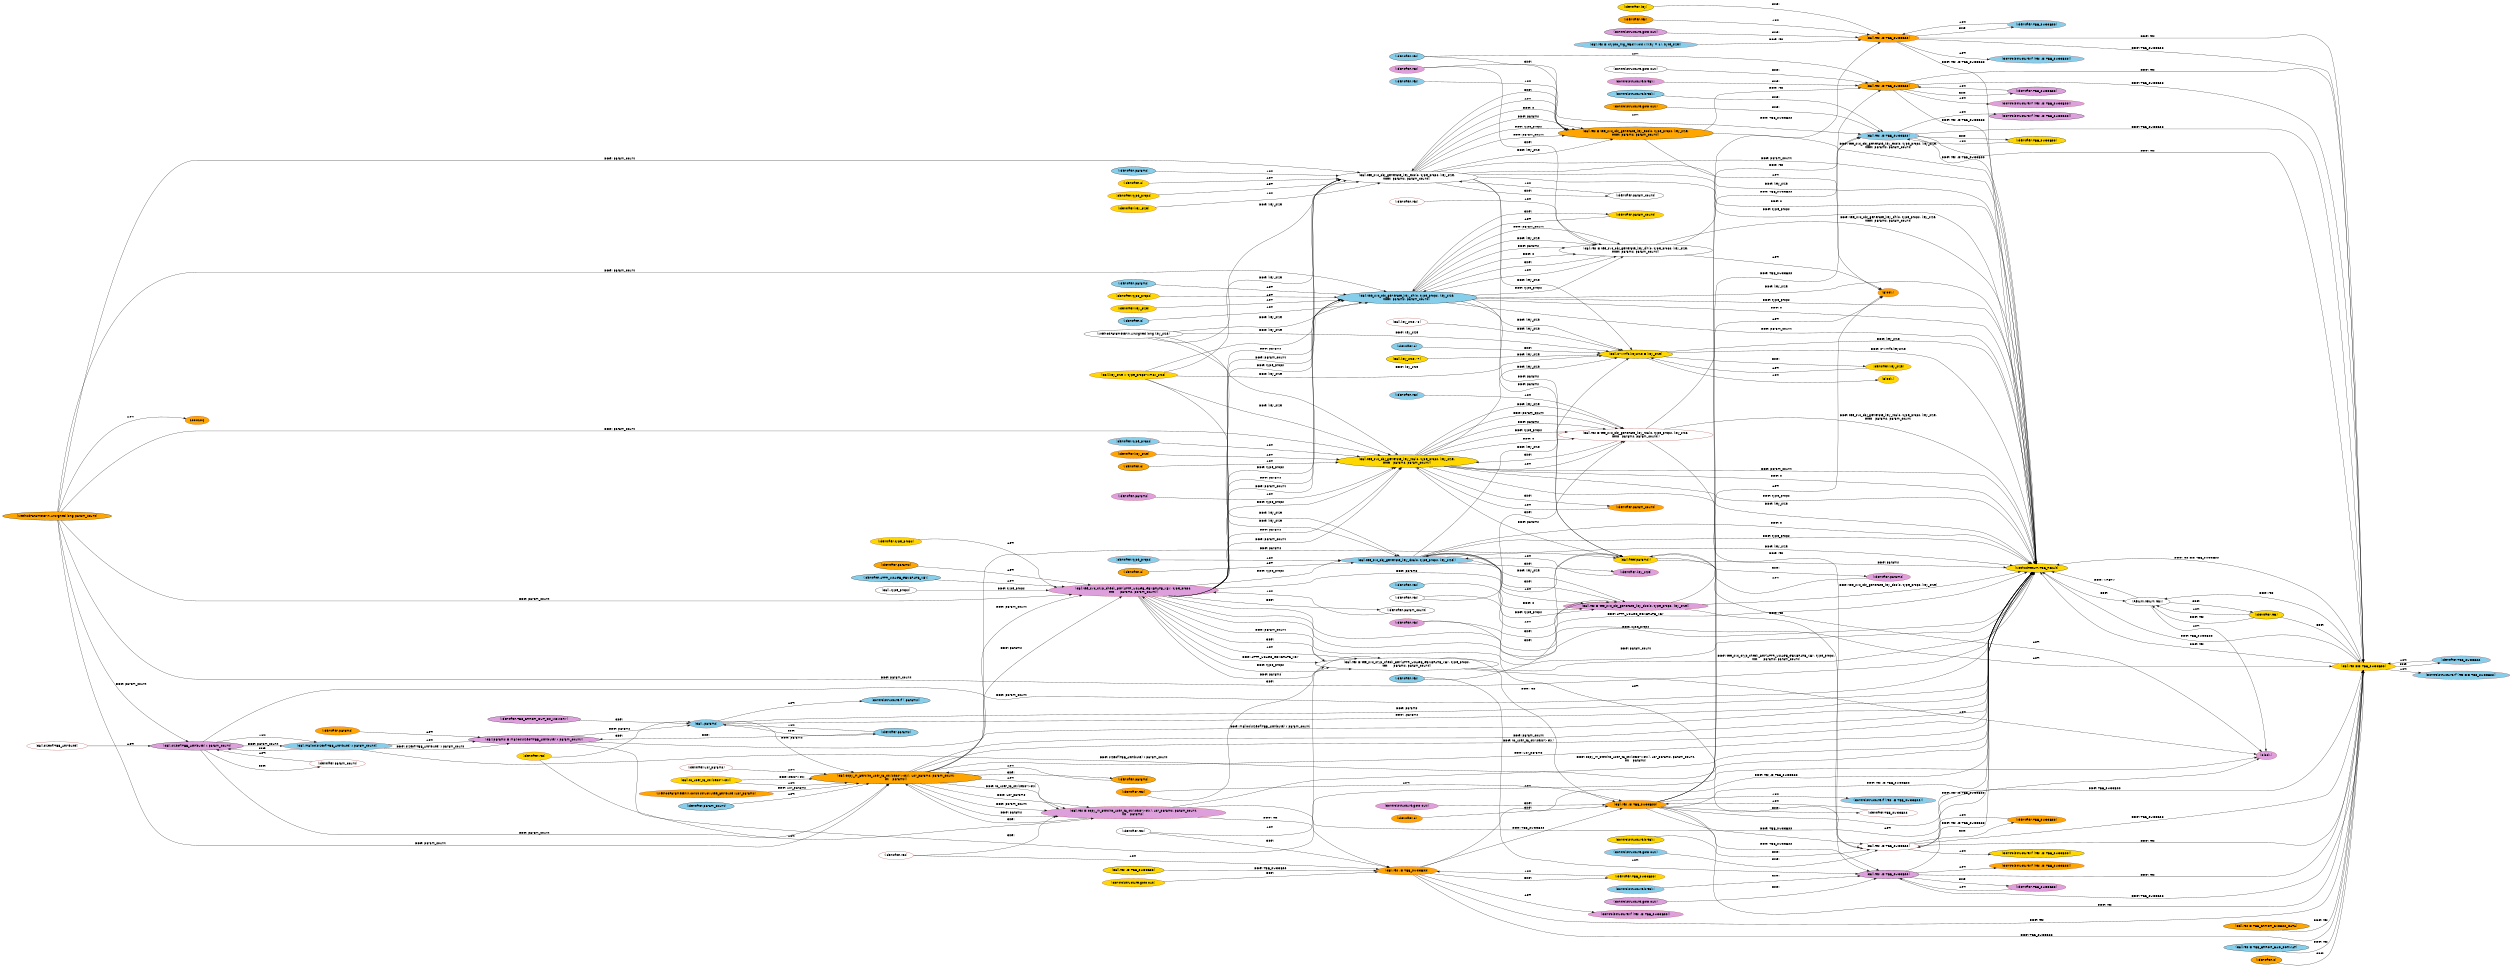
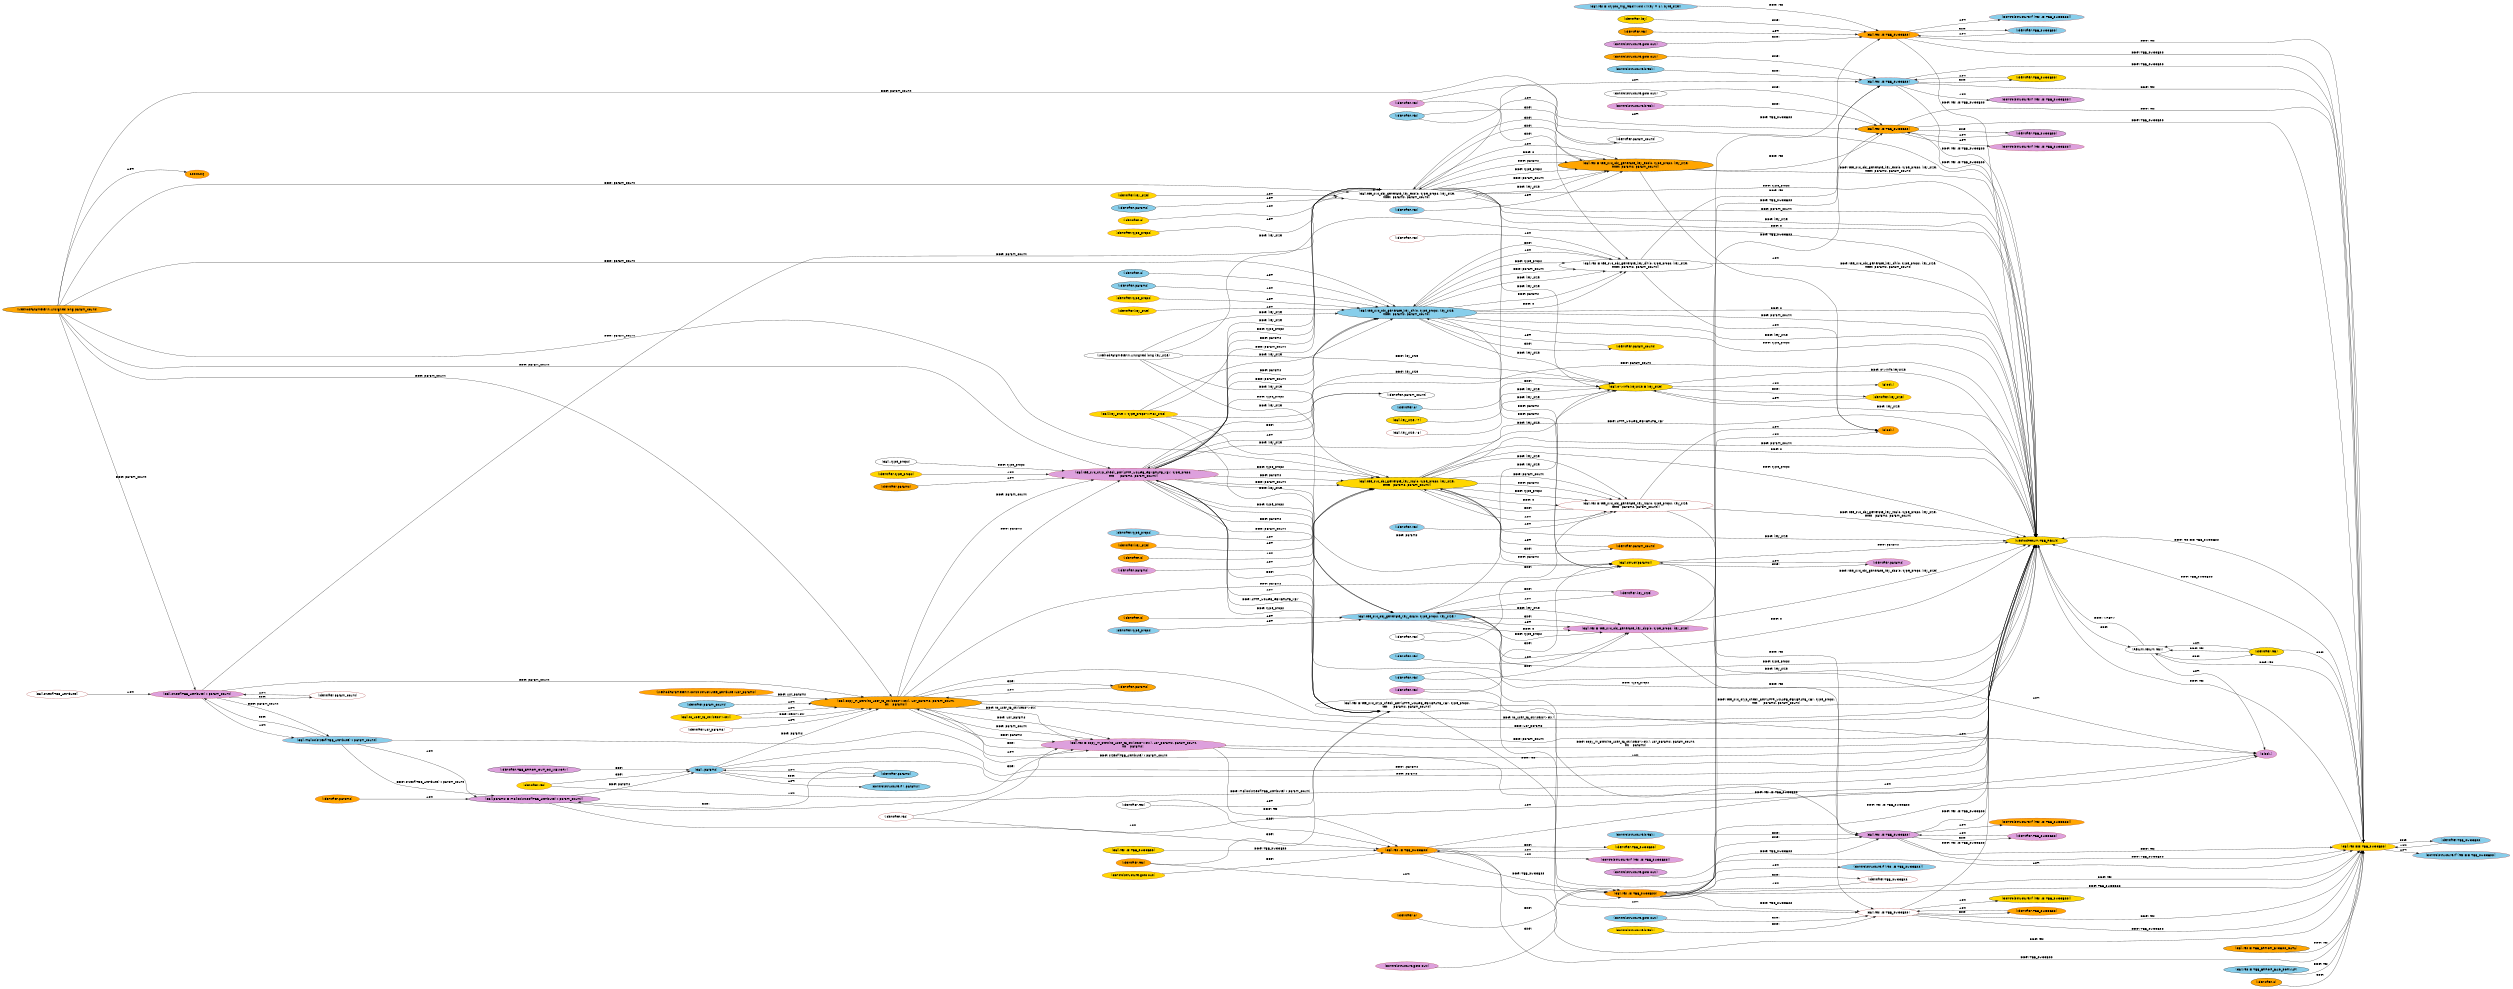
node "(Call,free(params))": label "(Call,free(params))" -> "(Call,struct(params))"
node "(Identifier,ATTR_USAGE_GENERATE_KEY)": removed
node "(Call,sizeof(TEE_Attribute) * param_count)": color black -> brown
